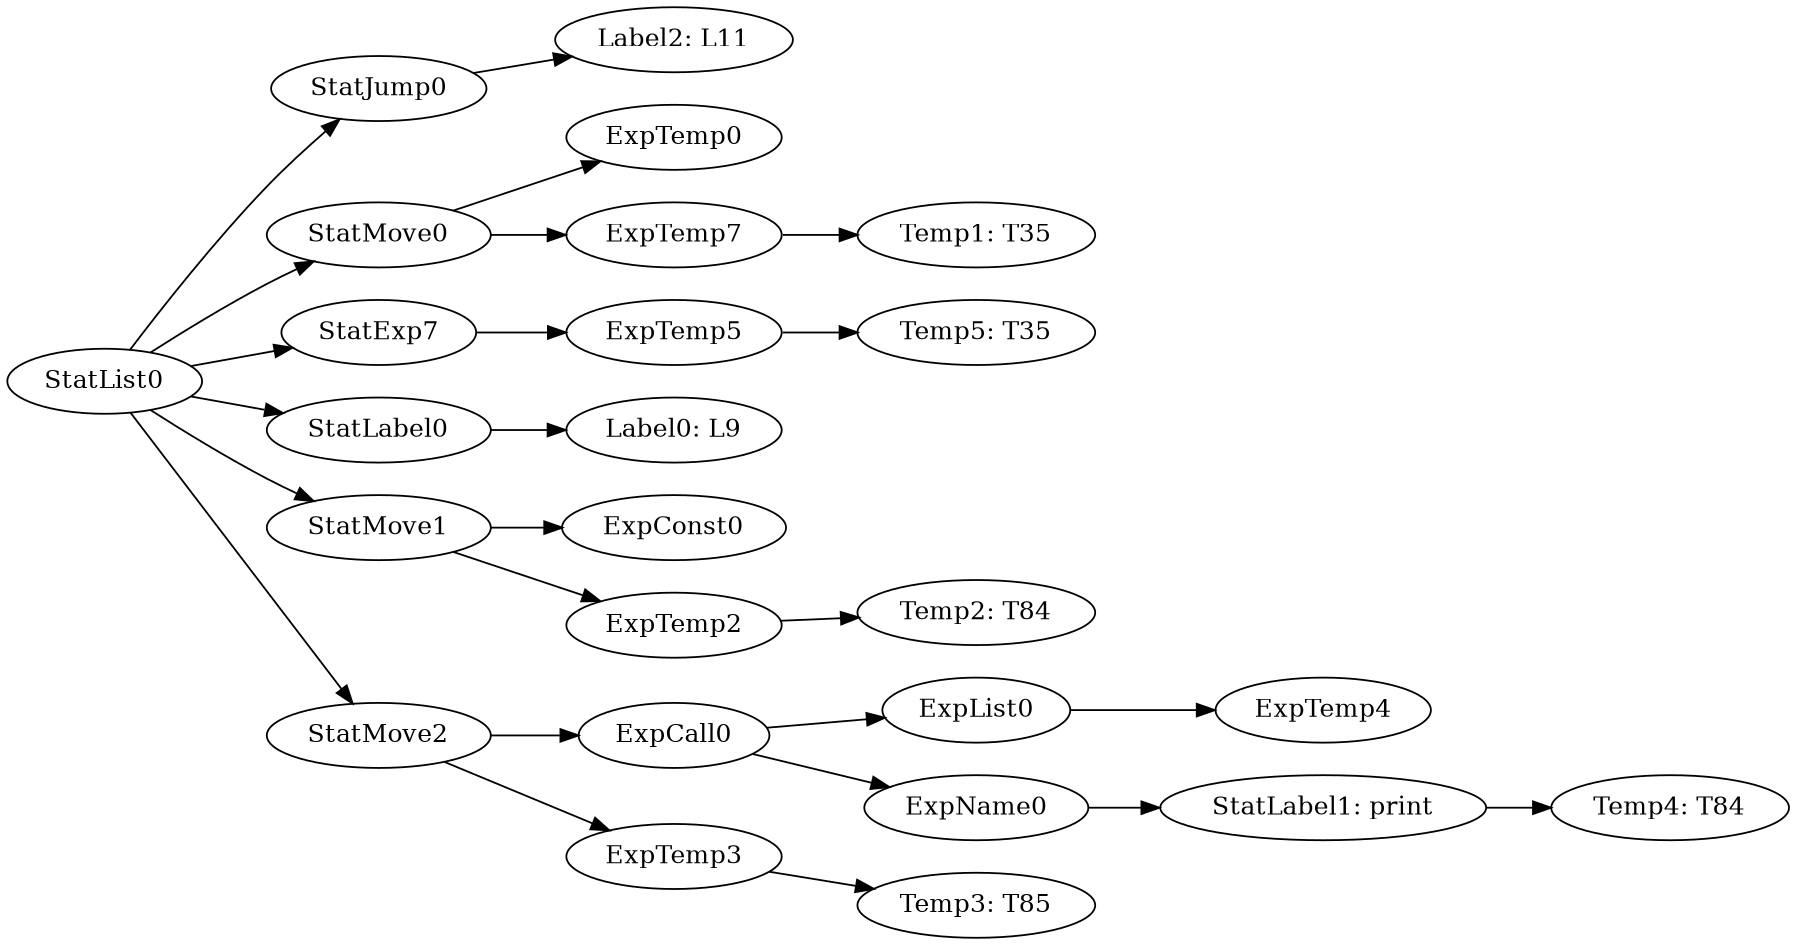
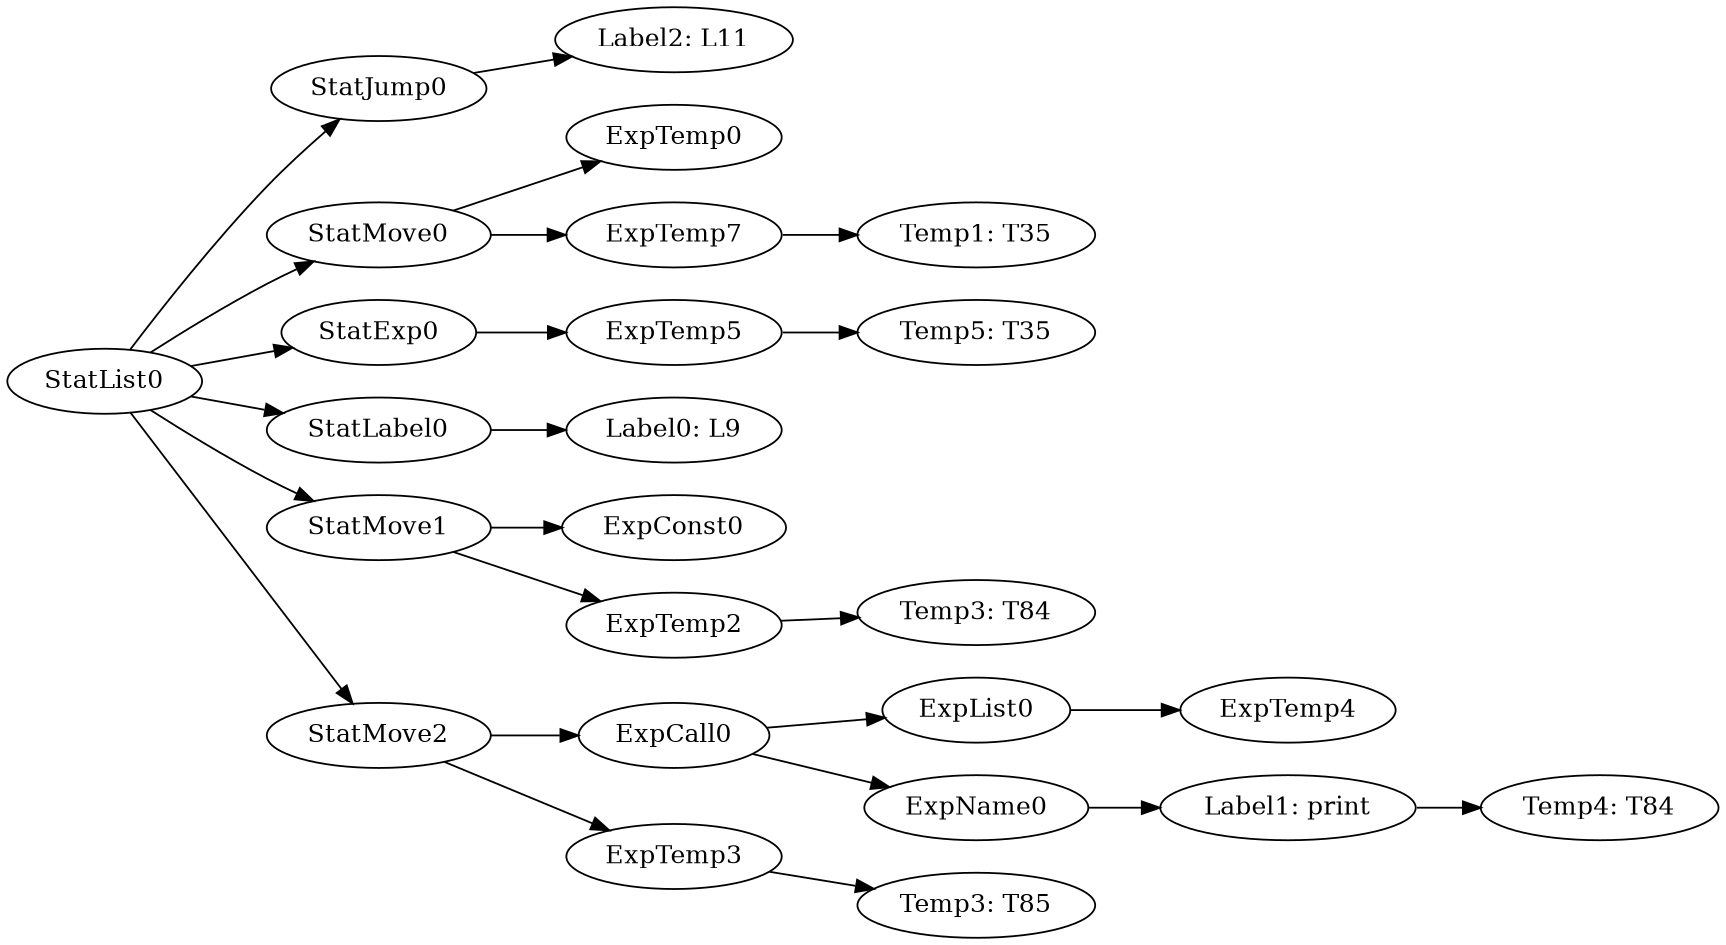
node "StatExp7": label "StatExp7" -> "StatExp0"
node "Temp2: T84": label "Temp2: T84" -> "Temp3: T84"
node "StatLabel1: print": label "StatLabel1: print" -> "Label1: print"
